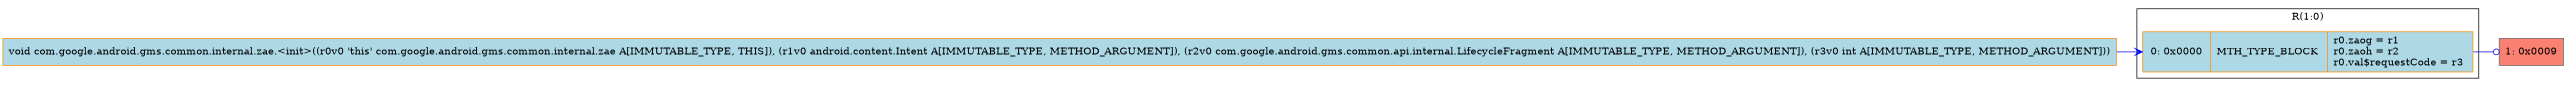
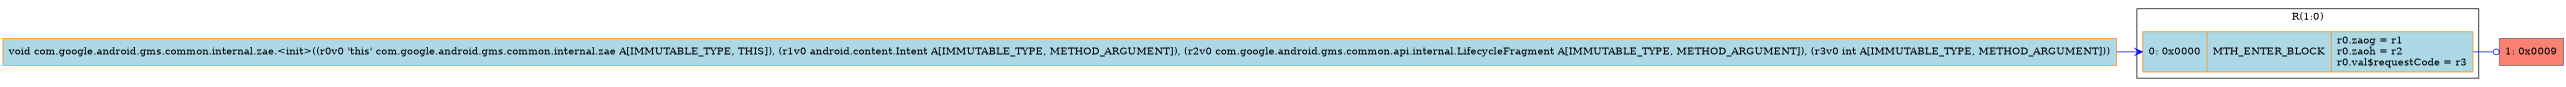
node "0: 0x0000": text "MTH_TYPE_BLOCK" -> "MTH_ENTER_BLOCK"
